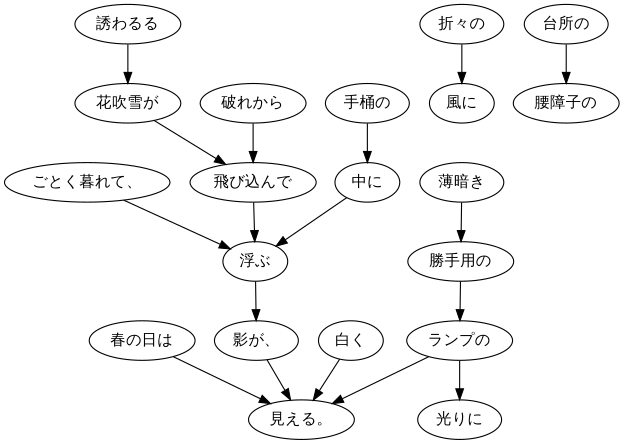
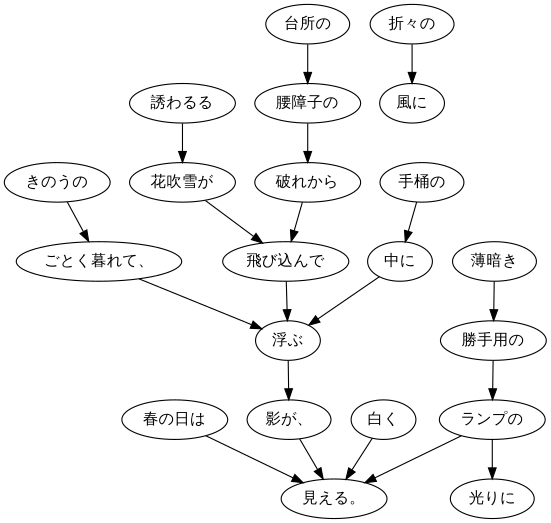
edge "腰障子の" -> "破れから": added
node "きのうの": added
